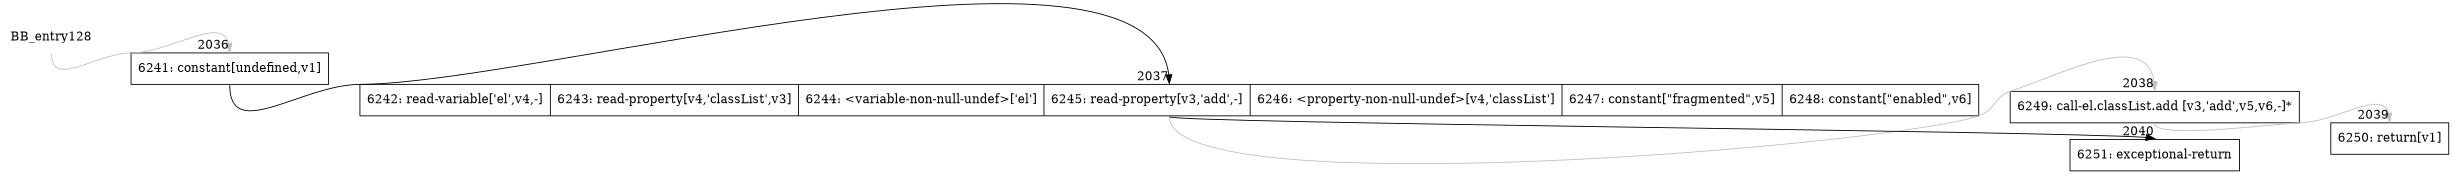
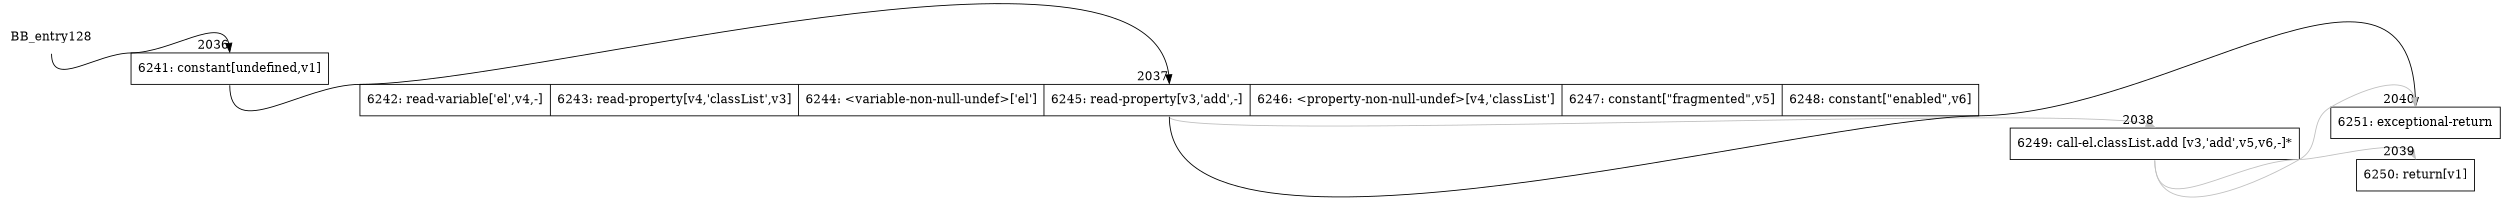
edge "BB_entry128" -> "6241: constant[undefined,v1]": color gray -> black
edge "6249: call-el.classList.add [v3,'add',v5,v6,-]*" -> "6251: exceptional-return": added
